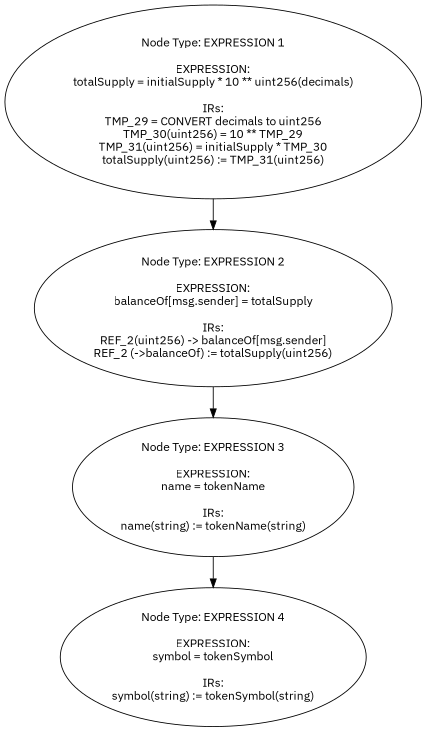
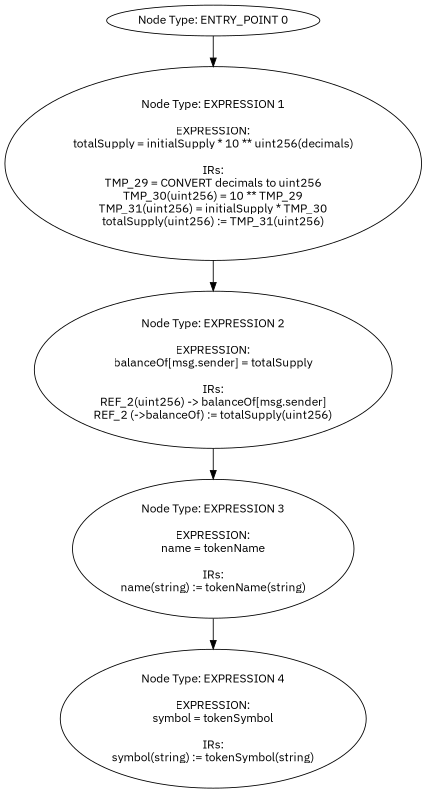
node "Node Type: ENTRY_POINT 0": added
